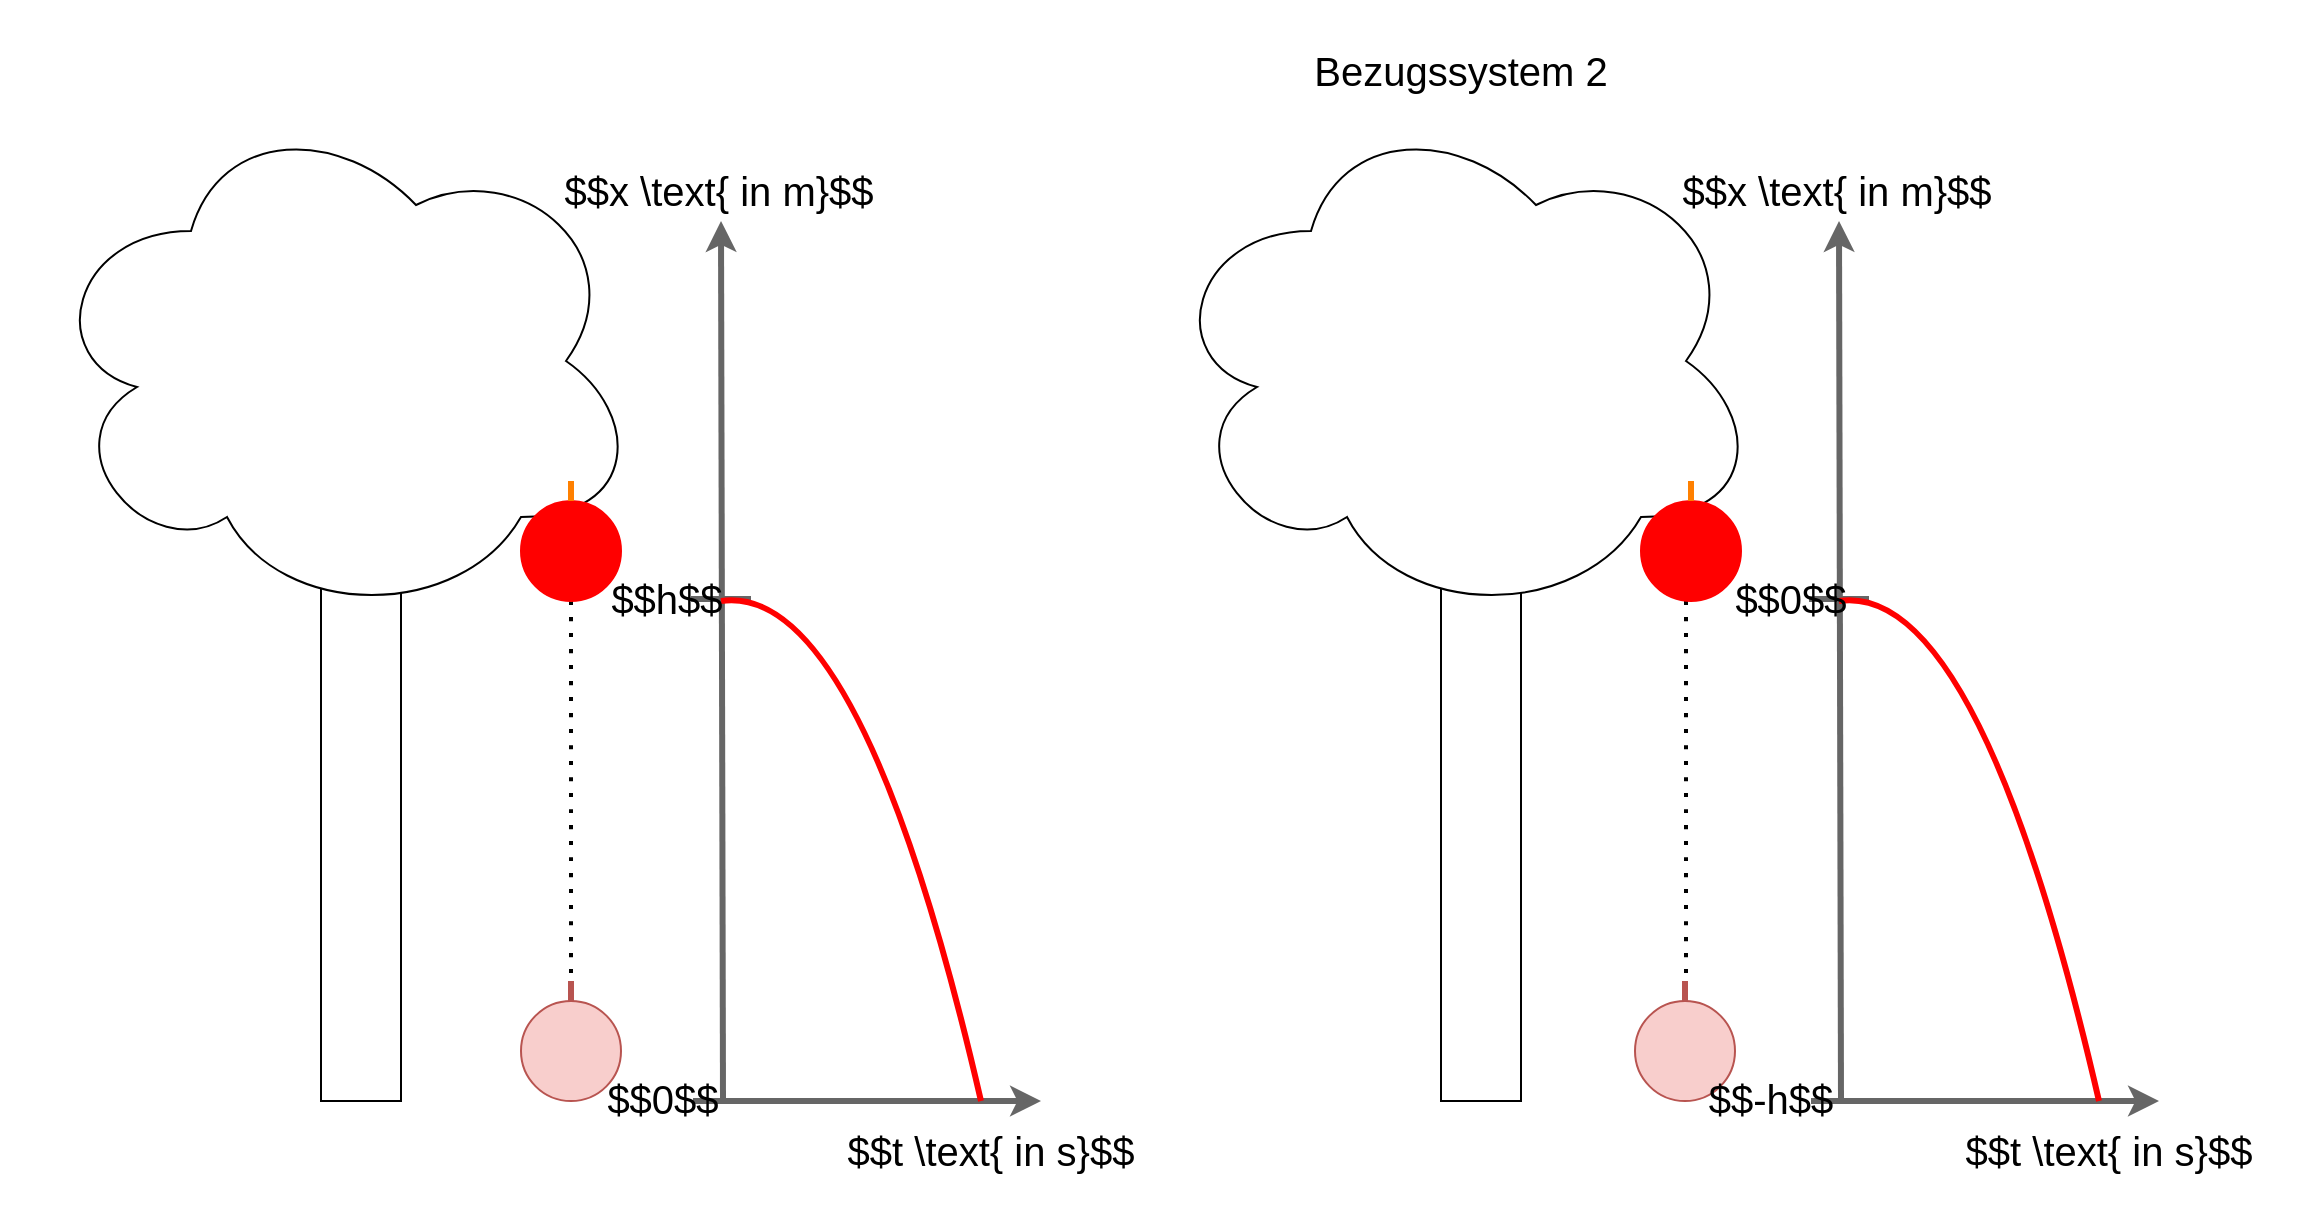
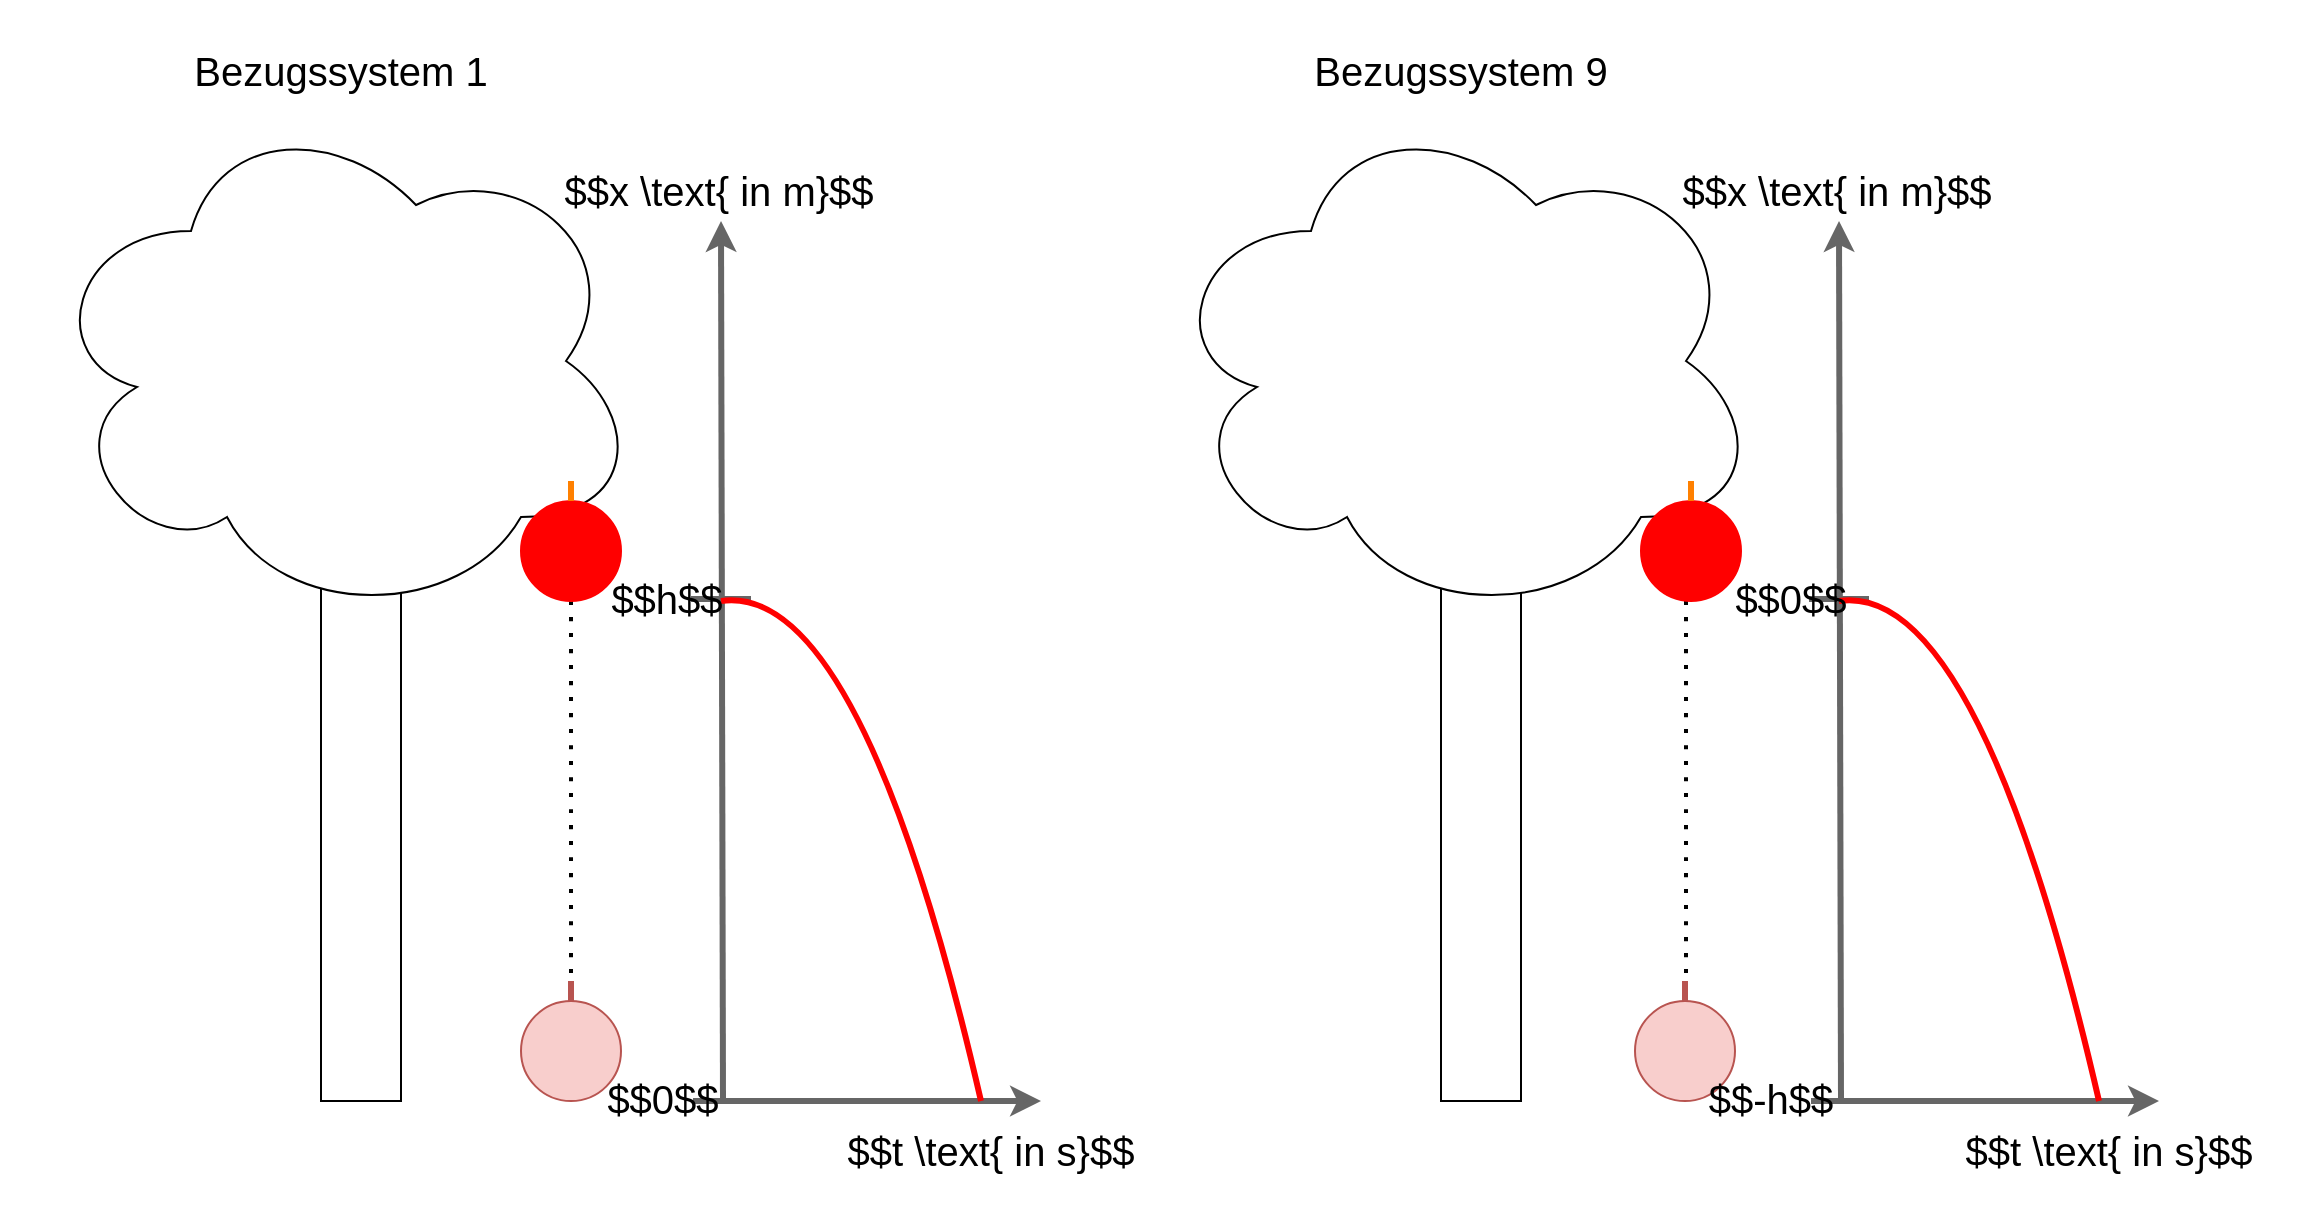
node "Bezugssystem 1": added
node "Bezugssystem 2": label "Bezugssystem 2" -> "Bezugssystem 9"
